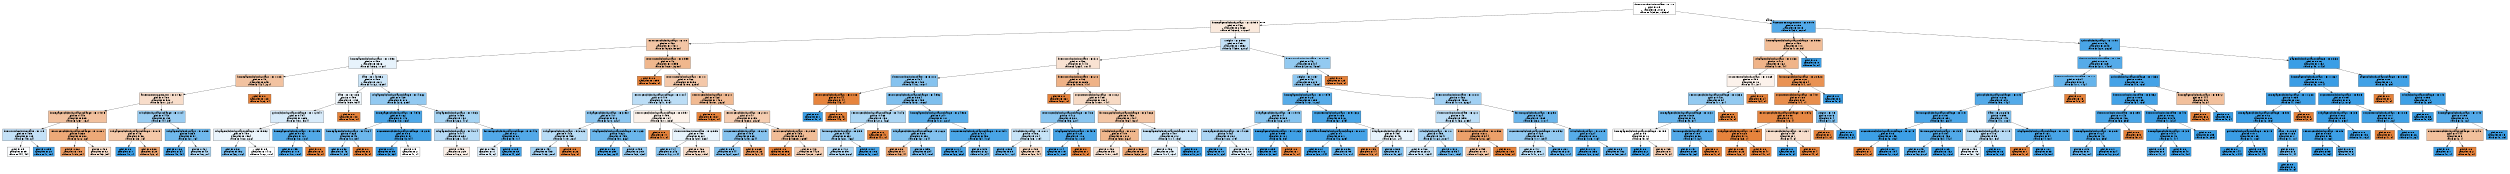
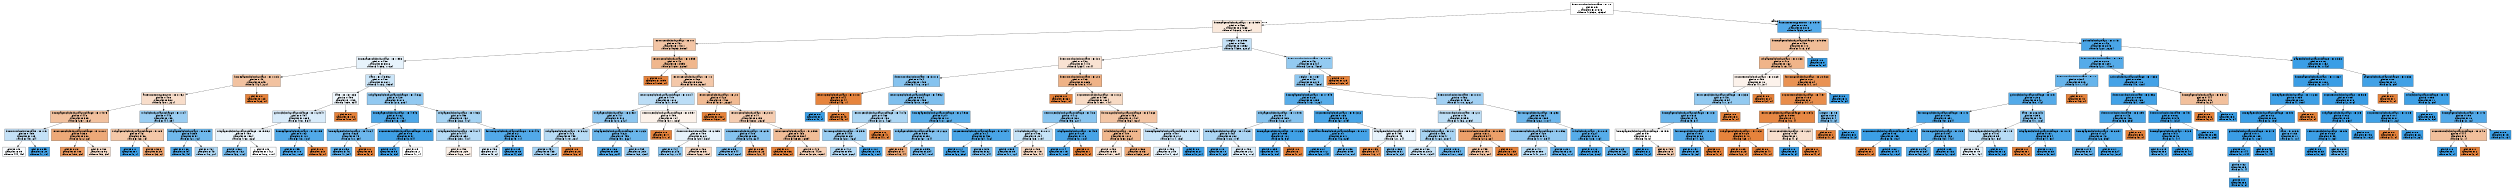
edge "date <= 203.5 gini = 0.165 samples = 11 value = [1, 10]" -> "gini = 0.32 samples = 5 value = [1, 4]": now "gini = 0.0 samples = 144 value = [0, 144]" -> "gini = 0.32 samples = 5 value = [1, 4]"
